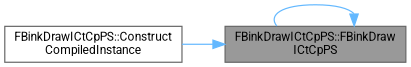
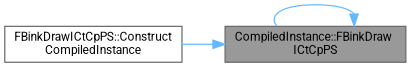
node "FBinkDrawICtCpPS::FBinkDraw ICtCpPS": label "FBinkDrawICtCpPS::FBinkDraw ICtCpPS" -> "CompiledInstance::FBinkDraw ICtCpPS"
